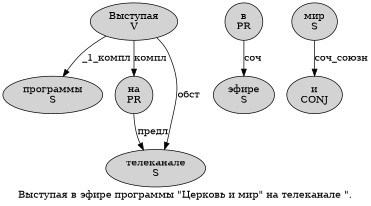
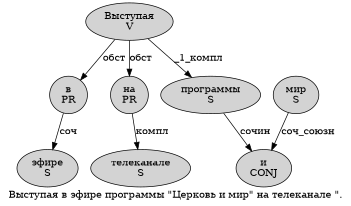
edge "Выступая V" -> "на PR": label "компл" -> "обст"
edge "Выступая V" -> "телеканале S": now "Выступая V" -> "в PR"
edge "программы S" -> "и CONJ": added, label "сочин"
edge "на PR" -> "телеканале S": label "предл" -> "компл"
